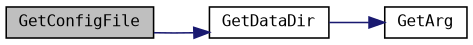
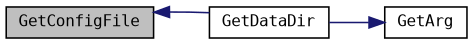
edge "GetConfigFile" -> "GetDataDir": reversed
